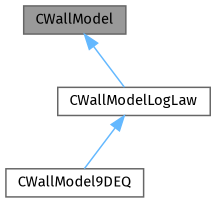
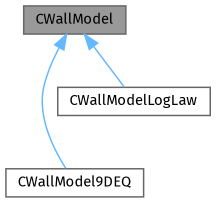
edge "CWallModel9DEQ" -> "CWallModelLogLaw": now "CWallModel9DEQ" -> "CWallModel"
